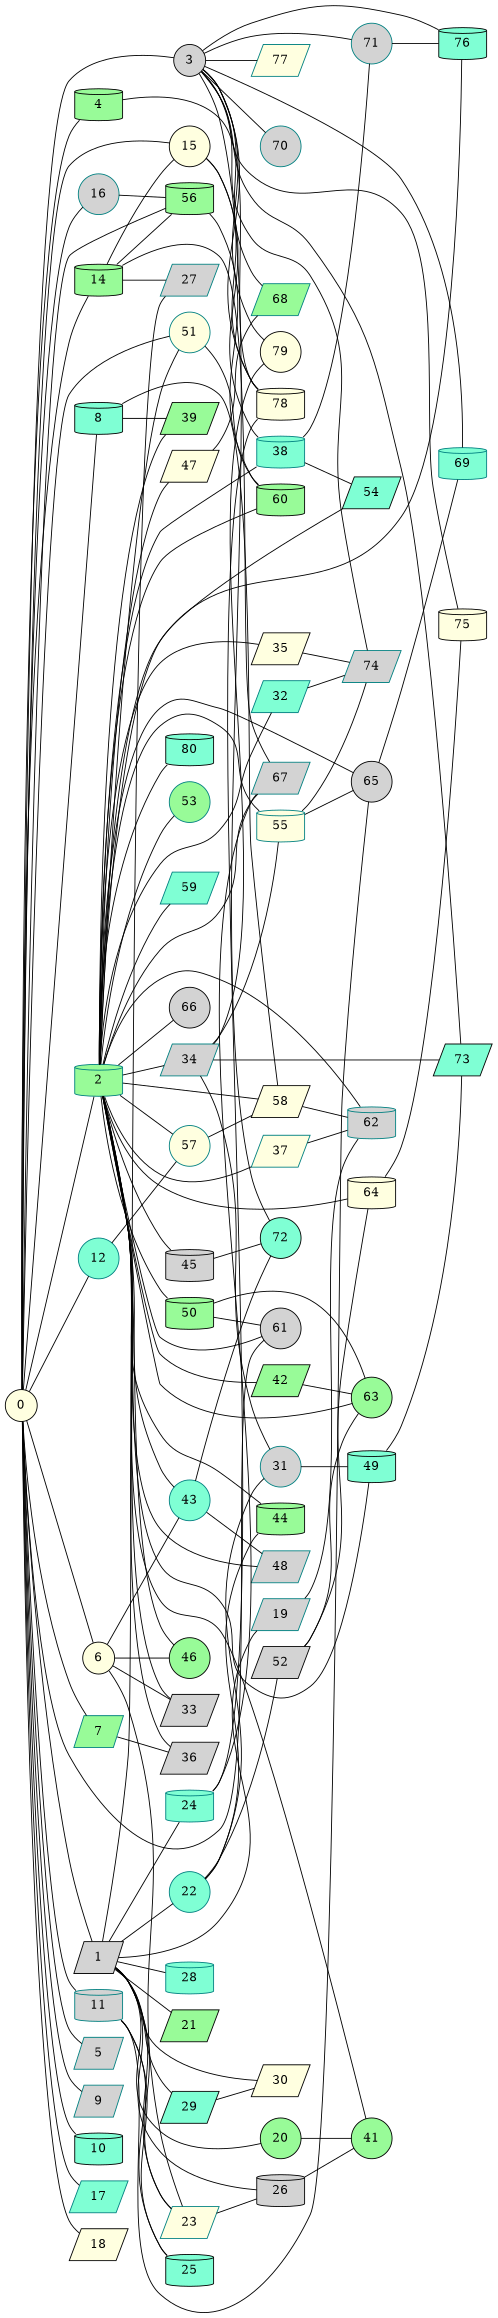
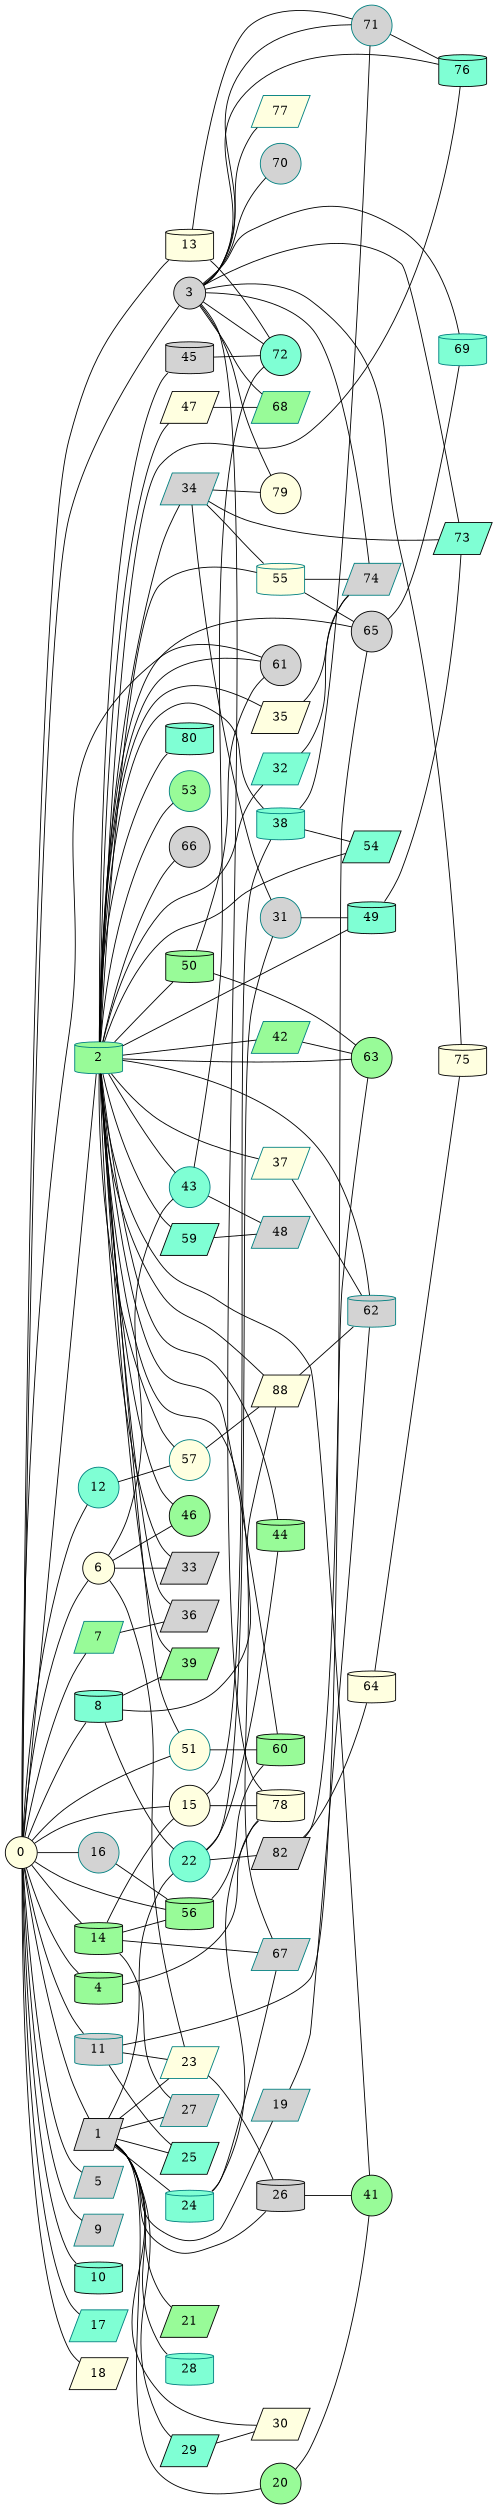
node "13": added
node "59": color teal -> black
node "58": label "58" -> "88"
edge "2" -- "64": removed
node "42": color black -> teal
edge "2" -- "48": now "59" -- "48"
node "52": label "52" -> "82"
edge "8" -- "22": added
node "25": shape cylinder -> parallelogram
